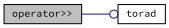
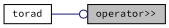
edge "operator>>" -> "torad": reversed
